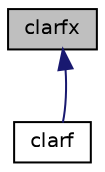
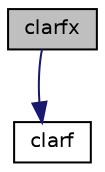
edge "clarf" -> "clarfx": reversed
